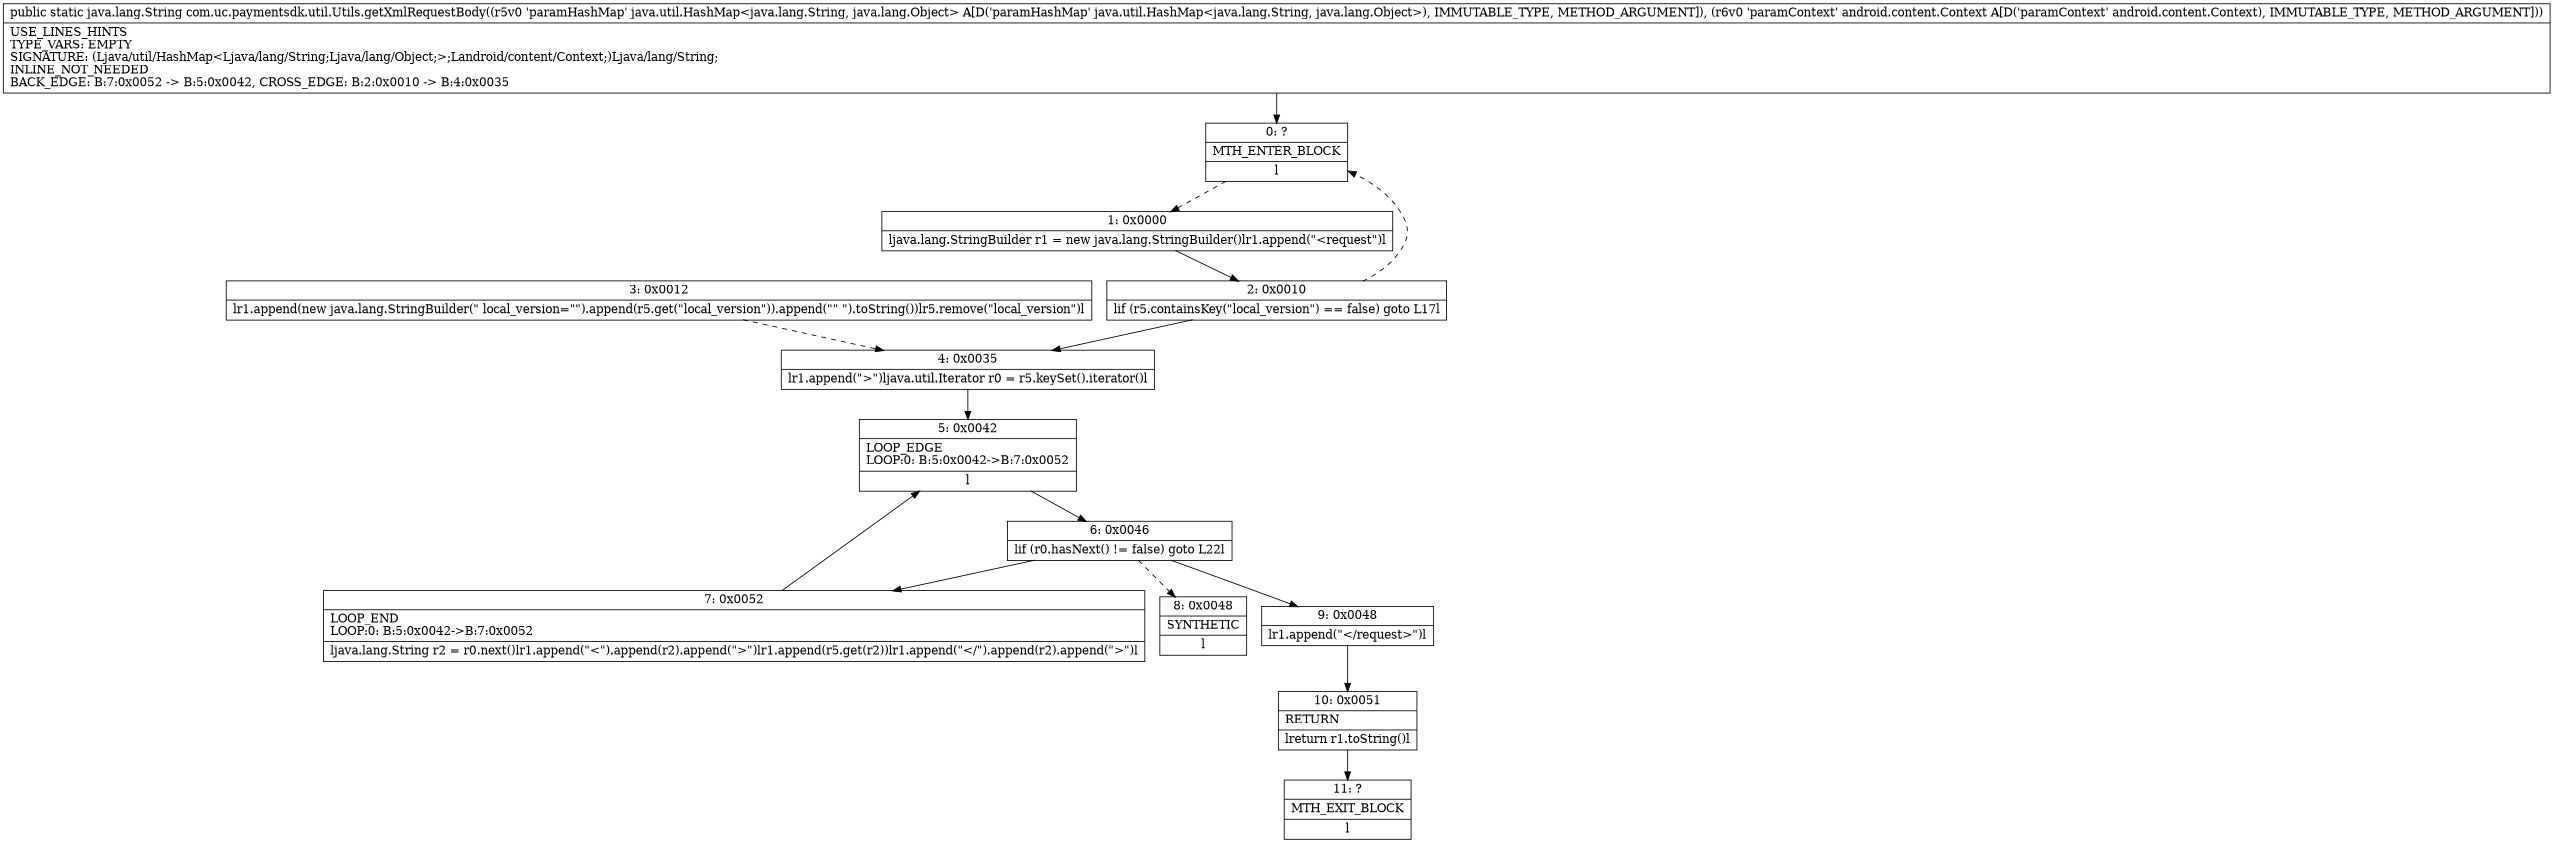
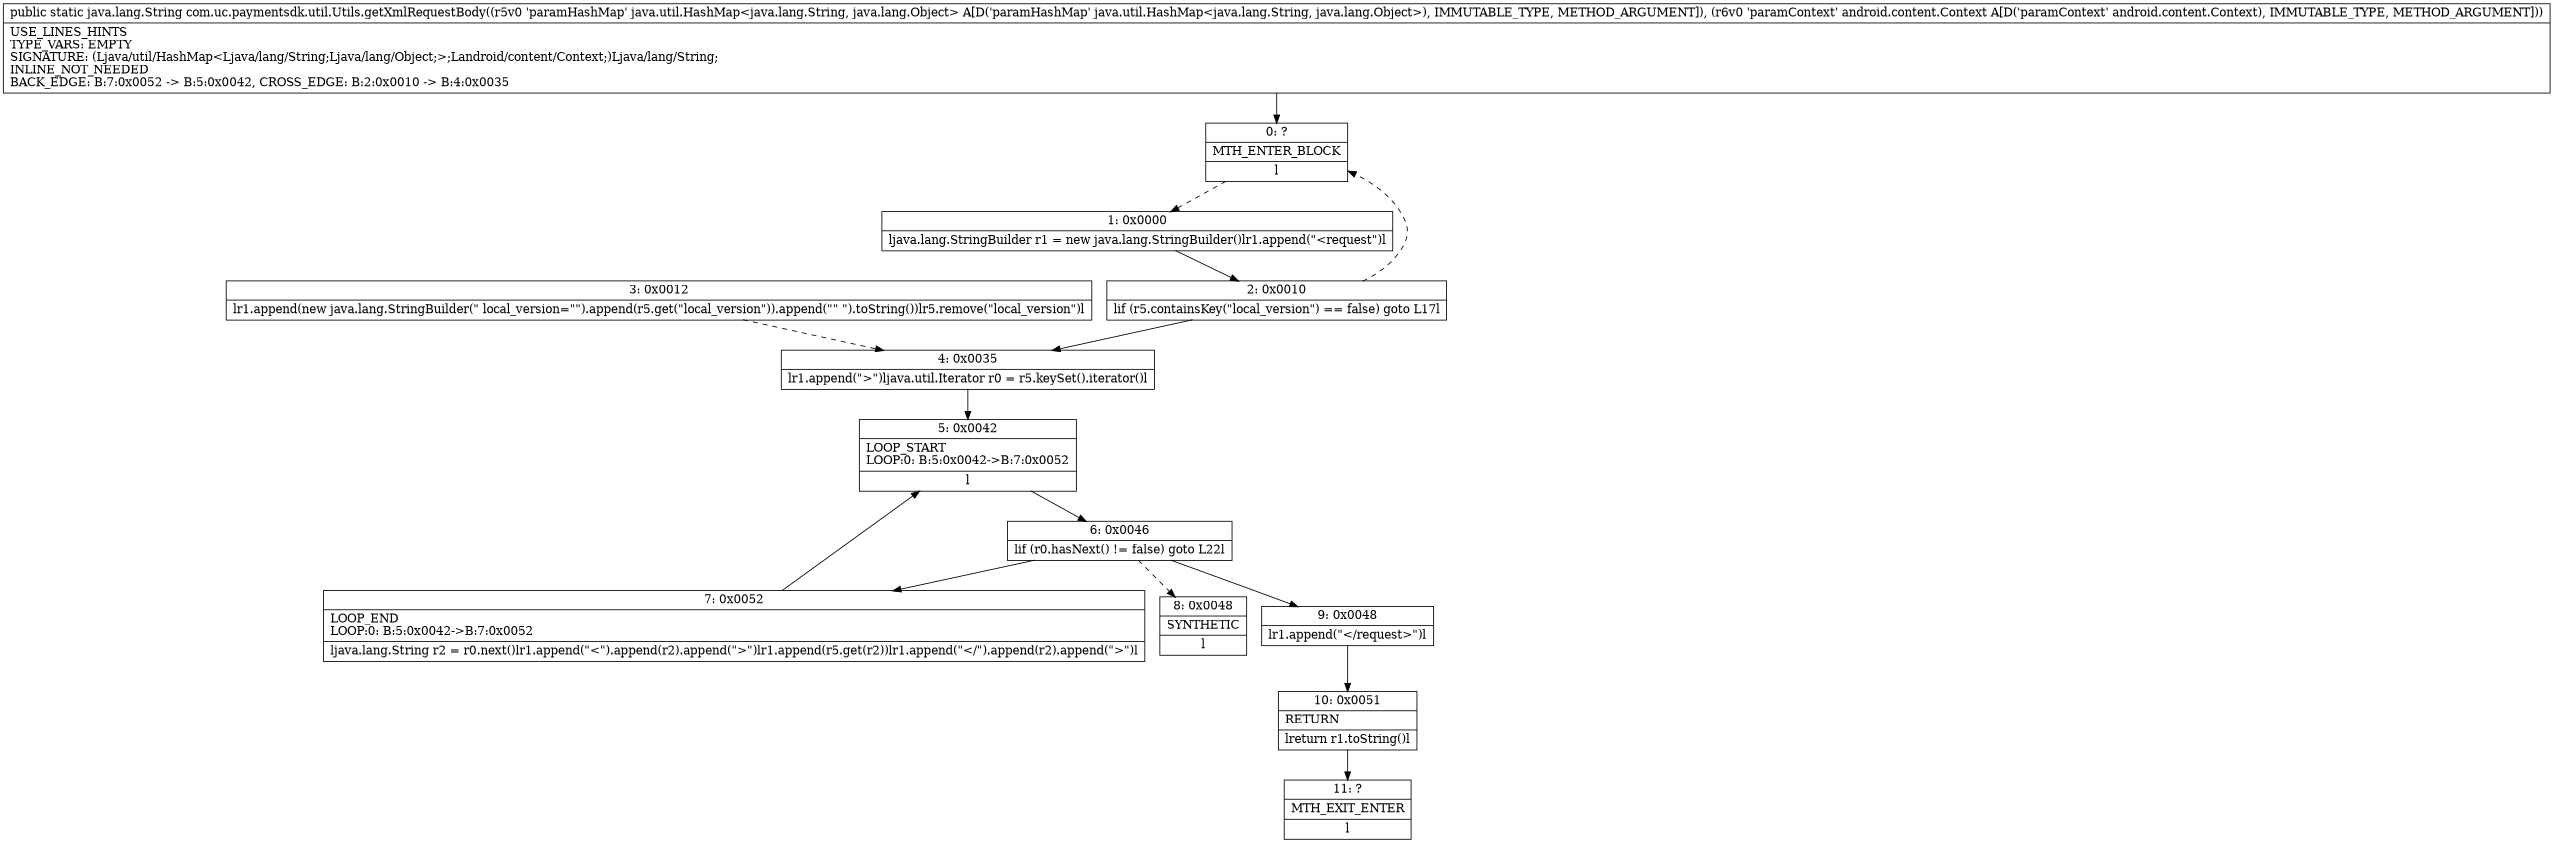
node "5: 0x0042": text "LOOP_EDGE" -> "LOOP_START"
node "11: ?": text "MTH_EXIT_BLOCK" -> "MTH_EXIT_ENTER"
